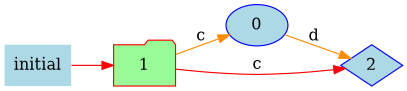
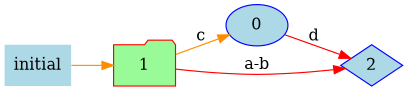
edge "0" -> "2": color darkorange -> red
edge "initial" -> "1": color red -> darkorange
edge "1" -> "2": label "c" -> "a-b"
